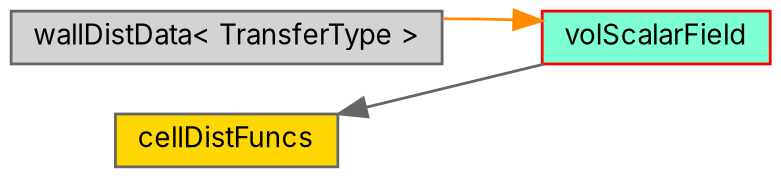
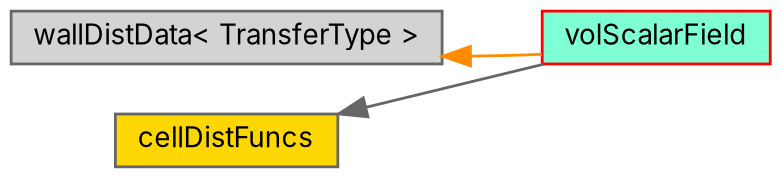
edge "wallDistData< TransferType >" -> "volScalarField": reversed
